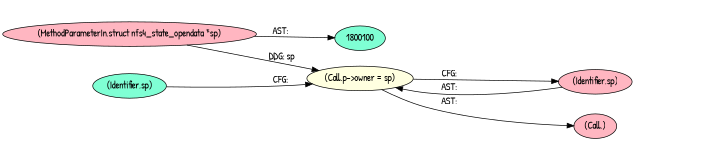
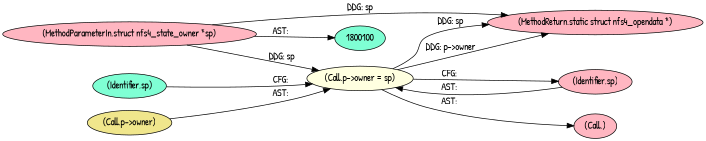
node "(MethodReturn,static struct nfs4_opendata *)": added
node "(MethodParameterIn,struct nfs4_state_opendata *sp)": label "(MethodParameterIn,struct nfs4_state_opendata *sp)" -> "(MethodParameterIn,struct nfs4_state_owner *sp)"
node "(Call,p->owner)": added
